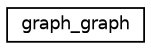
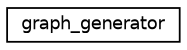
node "graph_graph": label "graph_graph" -> "graph_generator"
